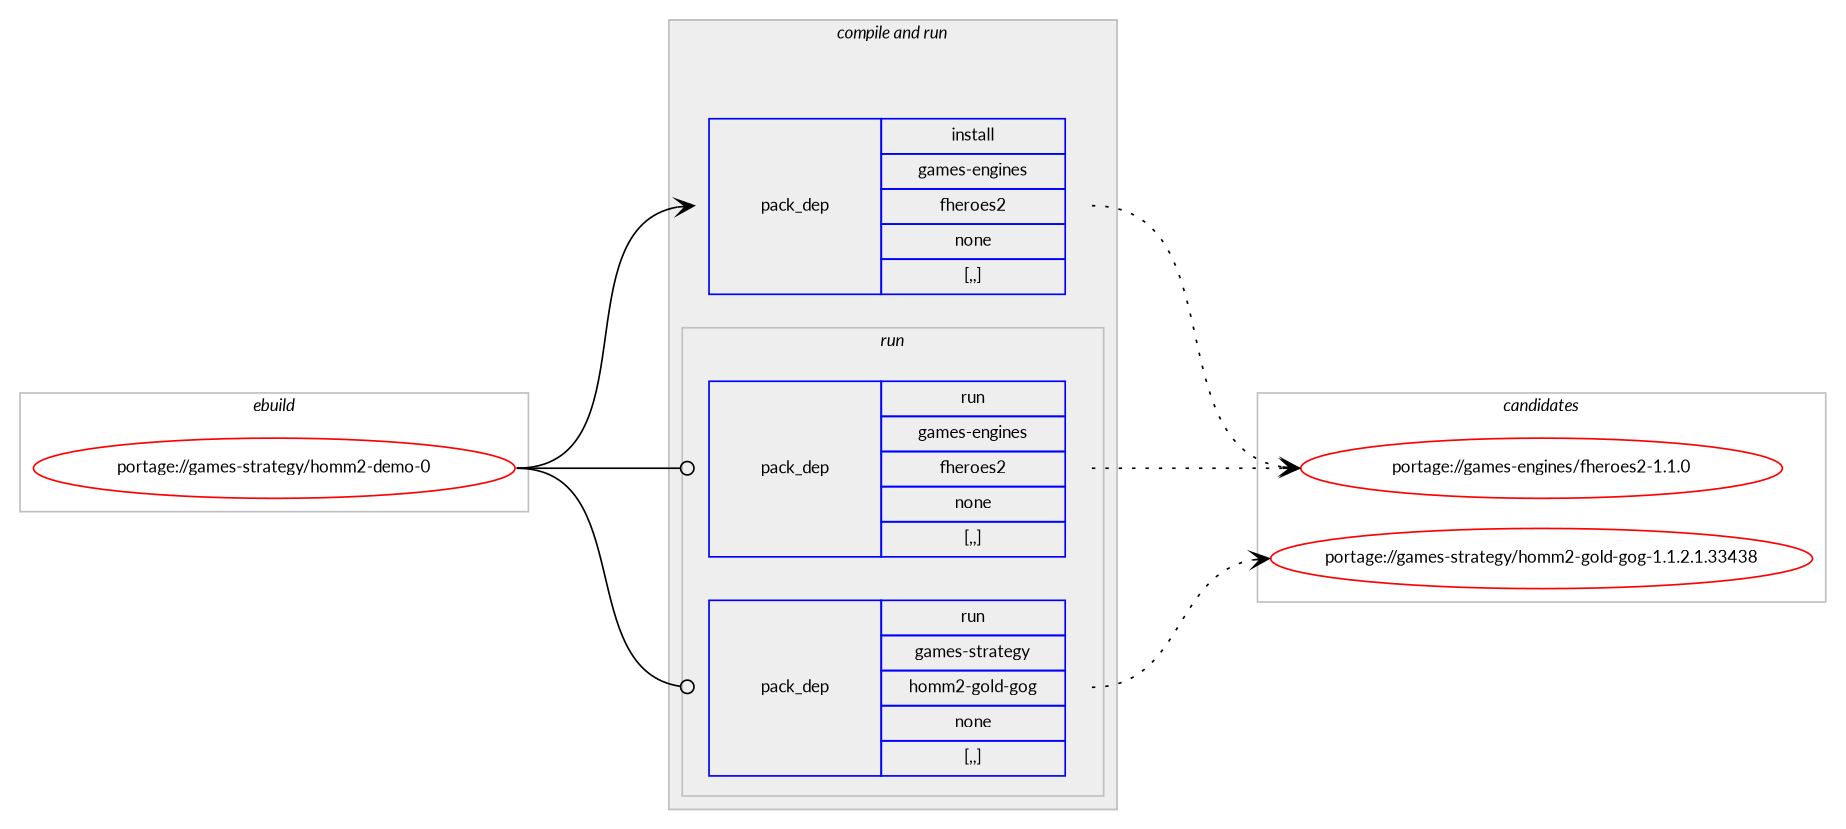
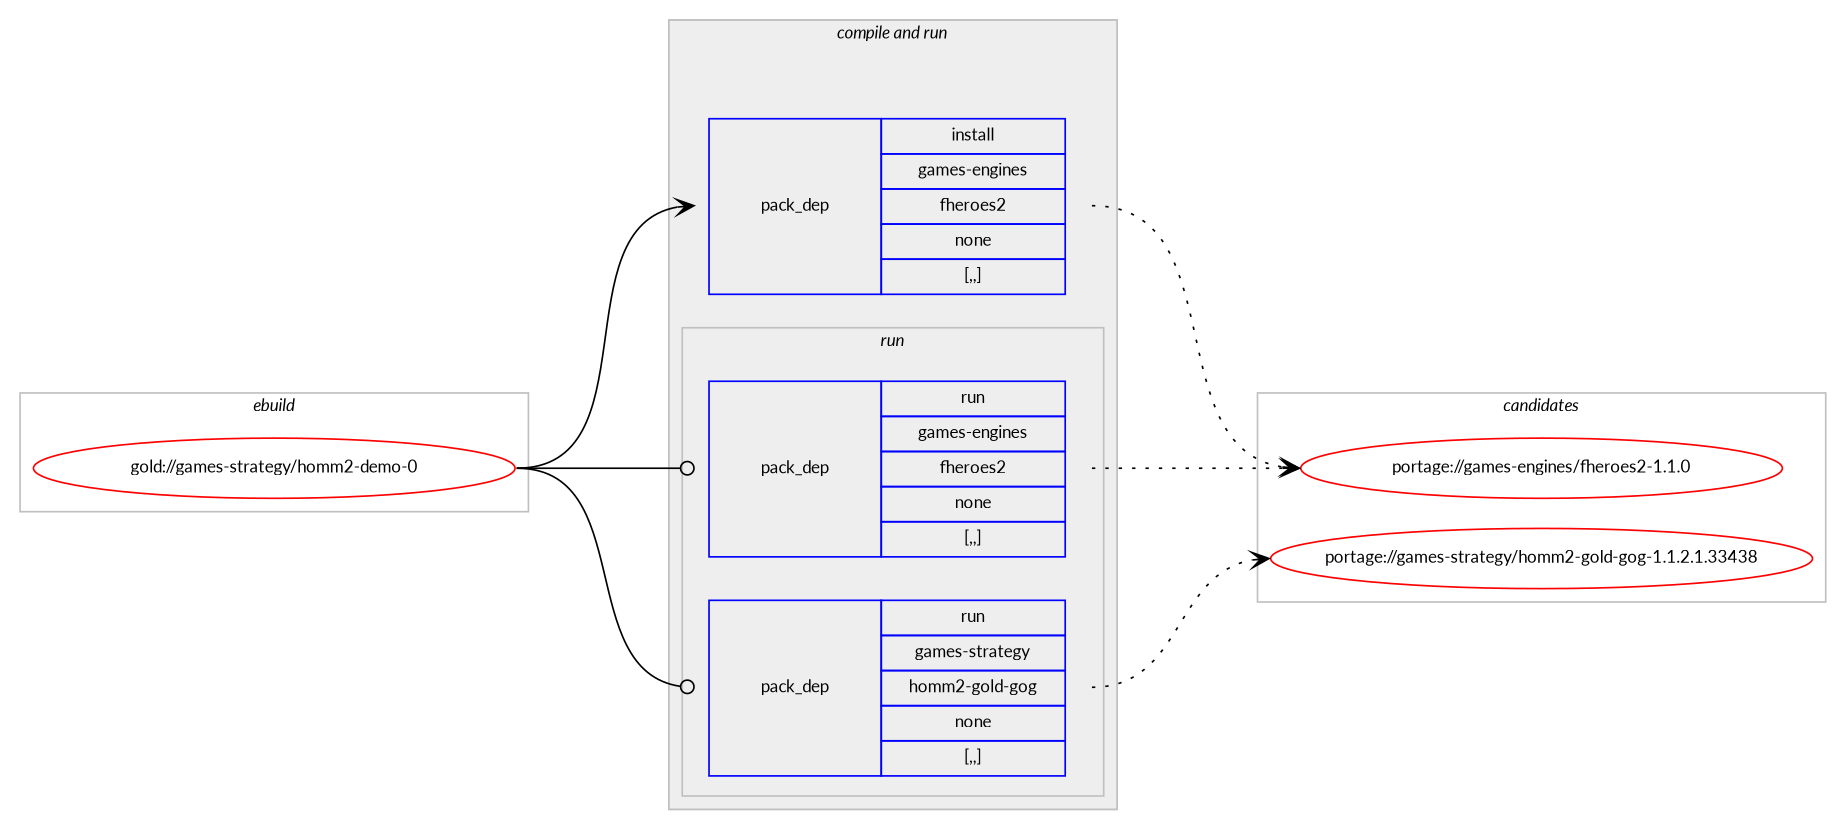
node "portage://games-strategy/homm2-demo-0": label "portage://games-strategy/homm2-demo-0" -> "gold://games-strategy/homm2-demo-0"
